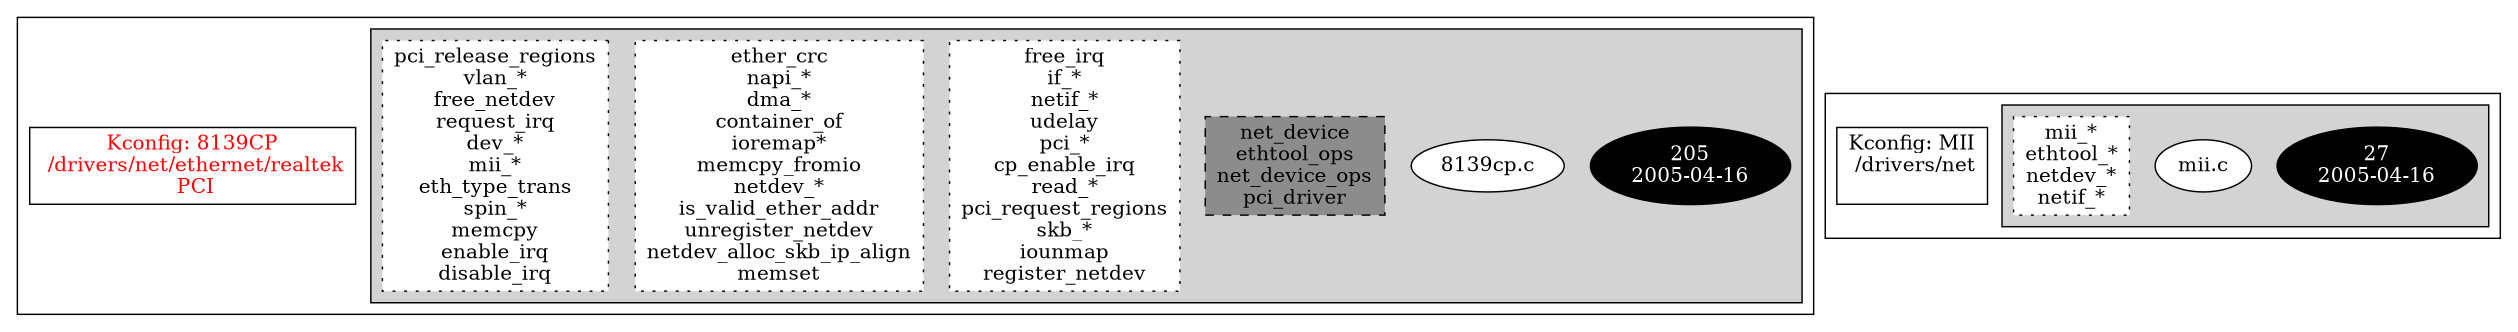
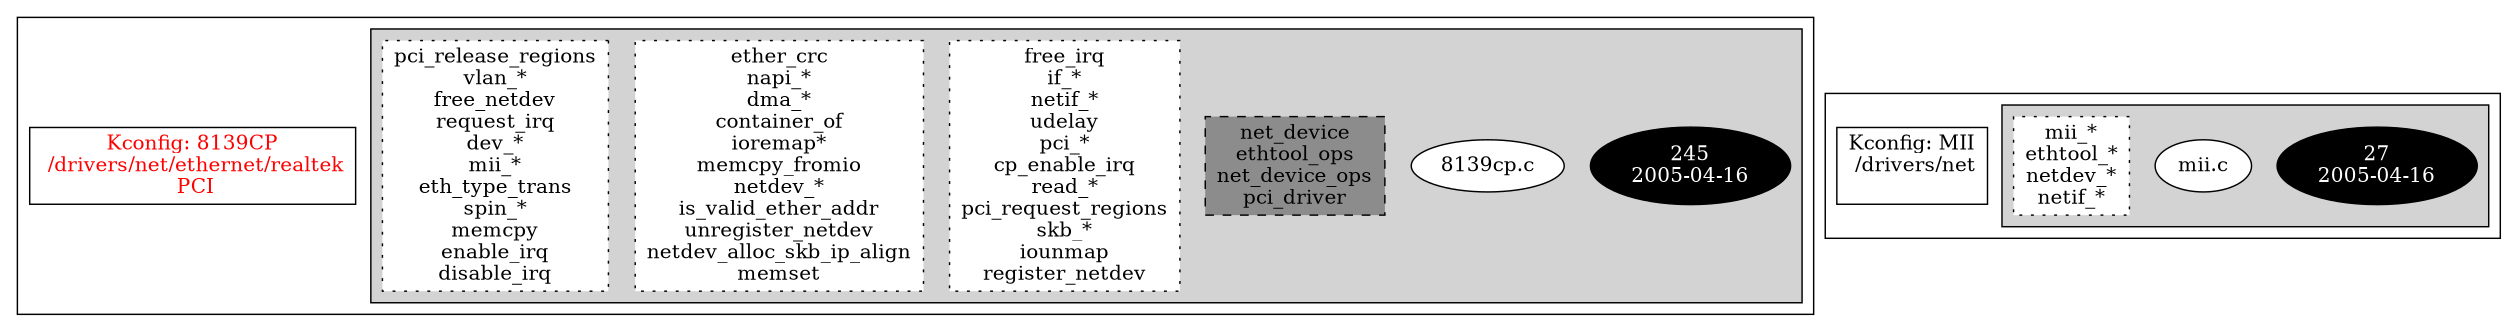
node "205 2005-04-16": label "205 2005-04-16" -> "245 2005-04-16"
